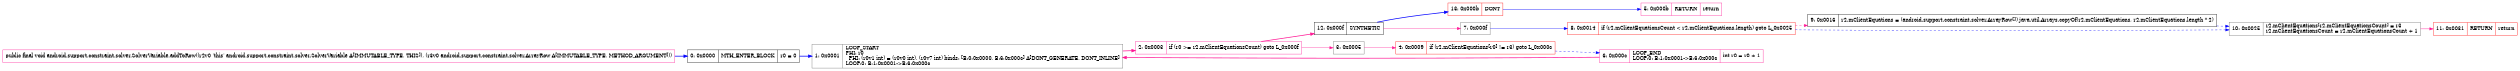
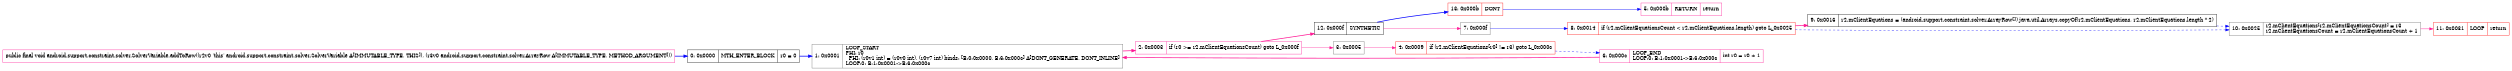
edge "8: 0x0014" -> "9: 0x0016": style dashed -> bold
node "11: 0x0031": text "RETURN" -> "LOOP"
